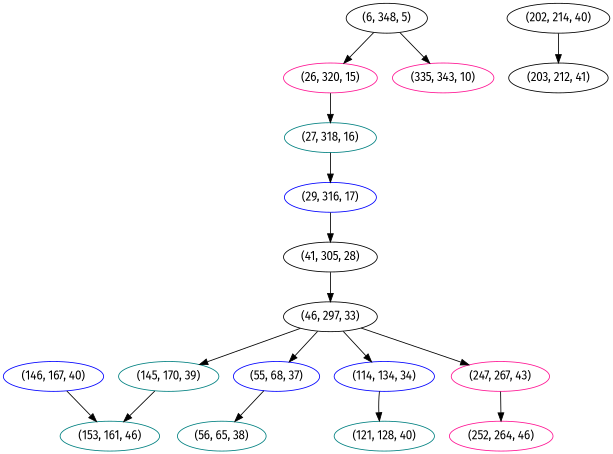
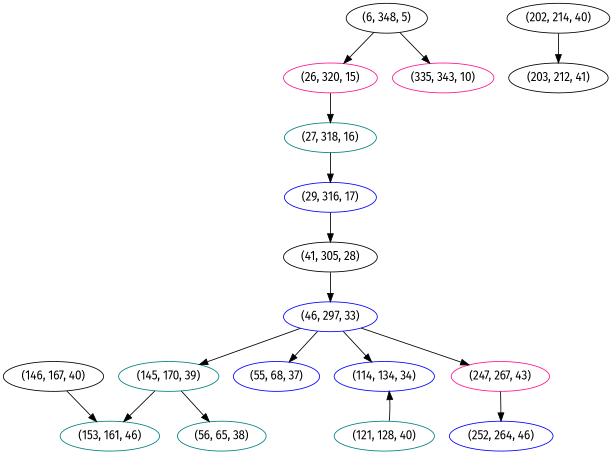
node "(46, 297, 33)": color black -> blue
node "(146, 167, 40)": color blue -> black
edge "(114, 134, 34)" -> "(121, 128, 40)": reversed
edge "(55, 68, 37)" -> "(56, 65, 38)": now "(145, 170, 39)" -> "(56, 65, 38)"
node "(252, 264, 46)": color deeppink -> blue
